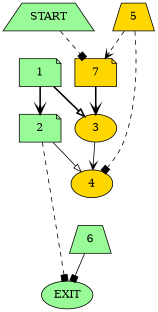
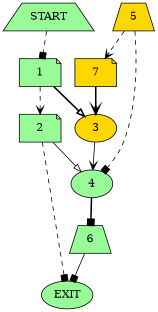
edge "START" -> "7": now "START" -> "1"
edge "1" -> "2": style bold -> dashed
node "4": fillcolor gold -> palegreen
edge "4" -> "6": added
